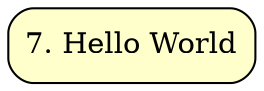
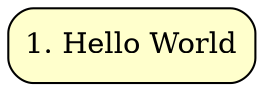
node "7. Hello World": label "7. Hello World" -> "1. Hello World"
